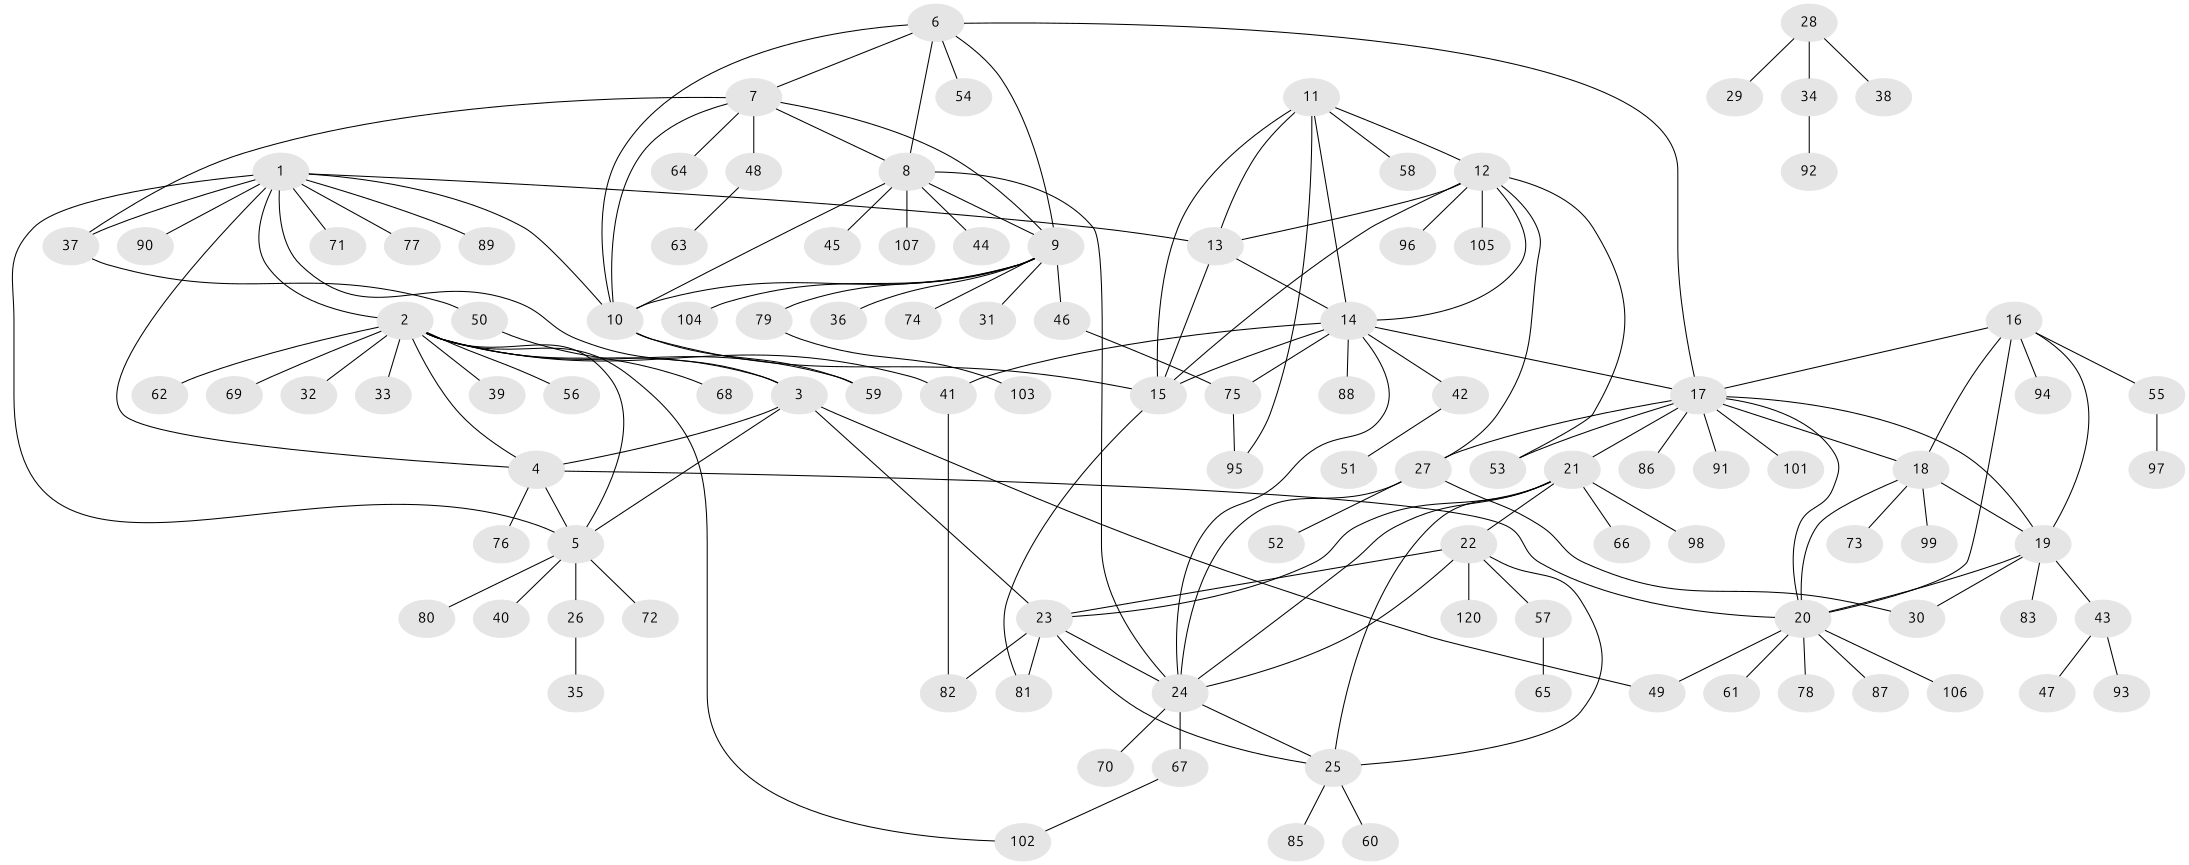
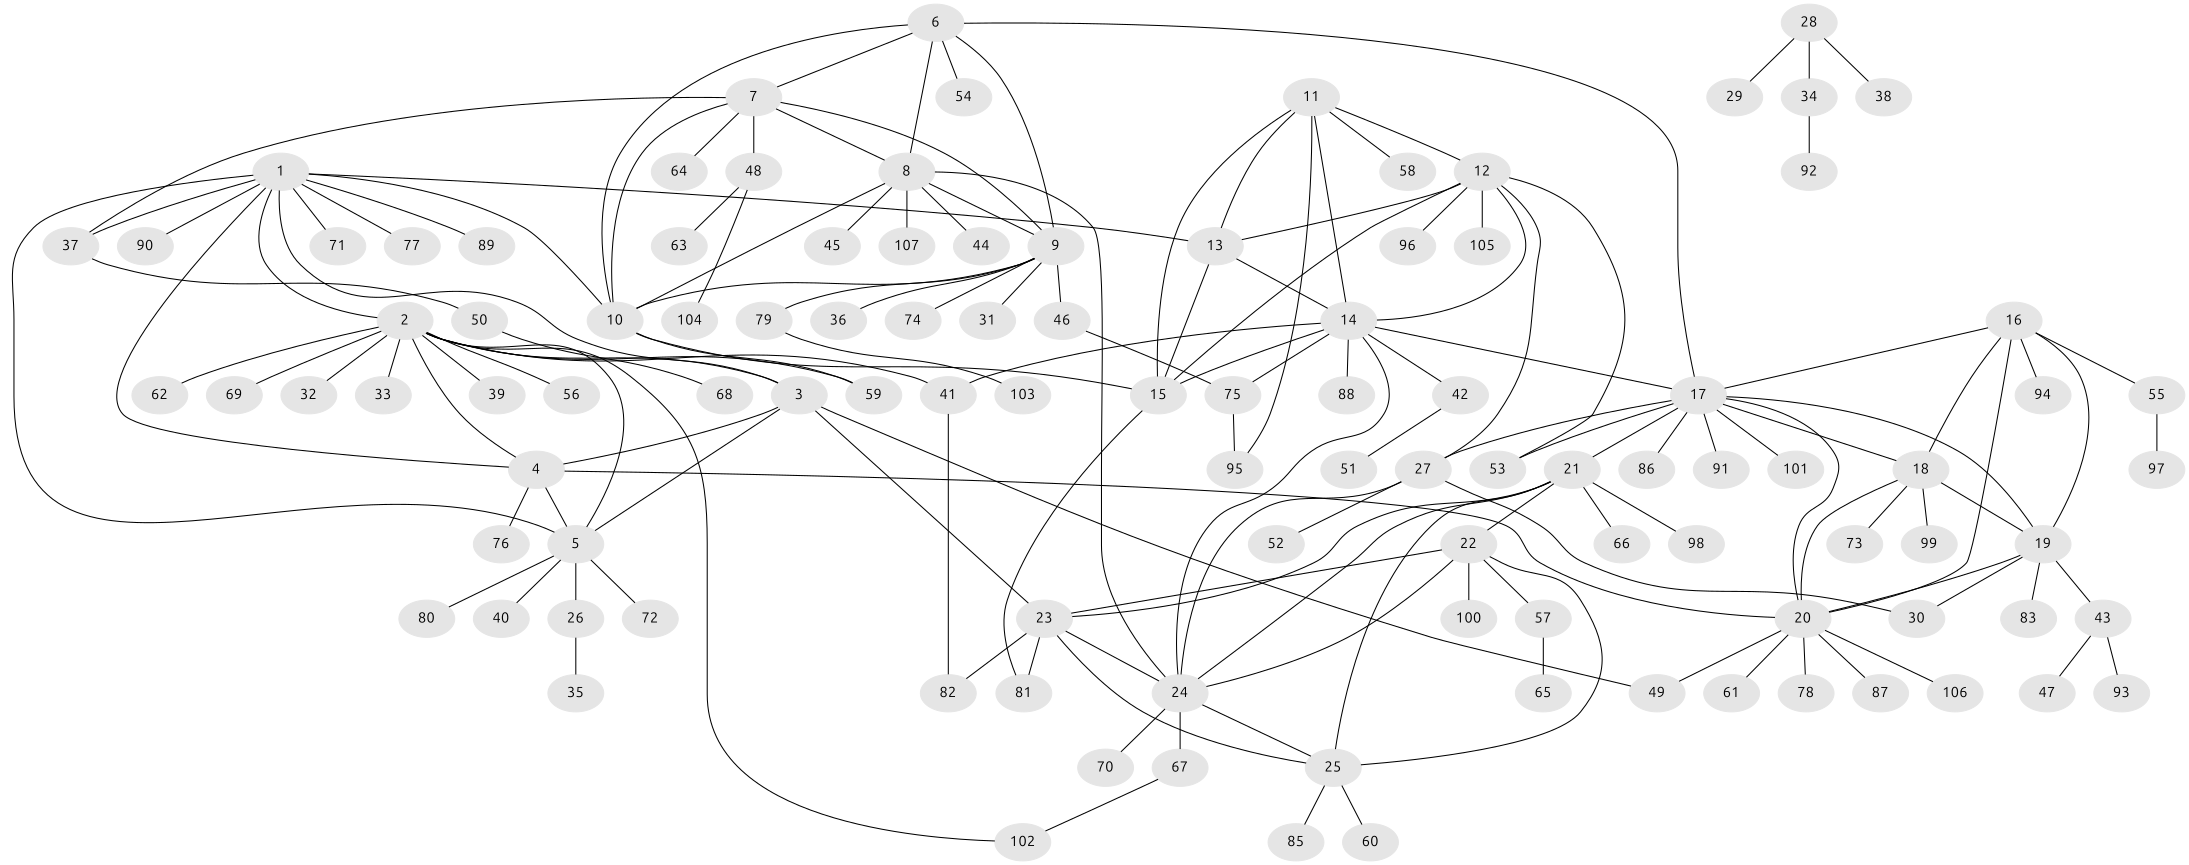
edge "9" -- "104": now "48" -- "104"
node "120": label "120" -> "100"
